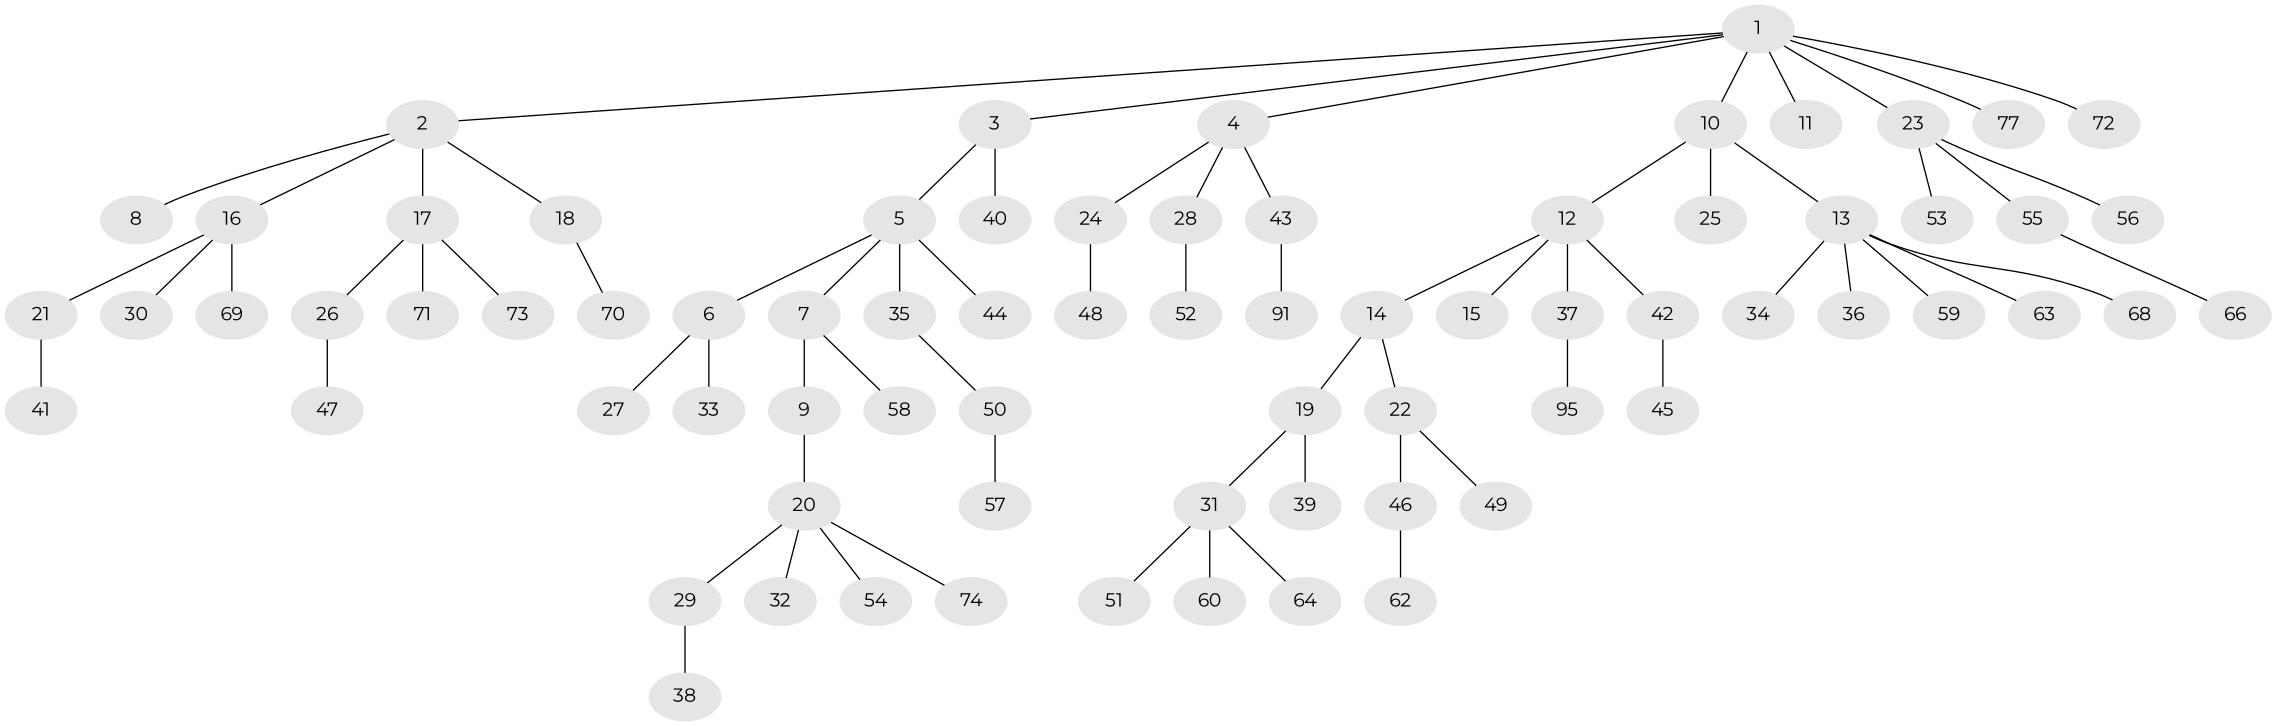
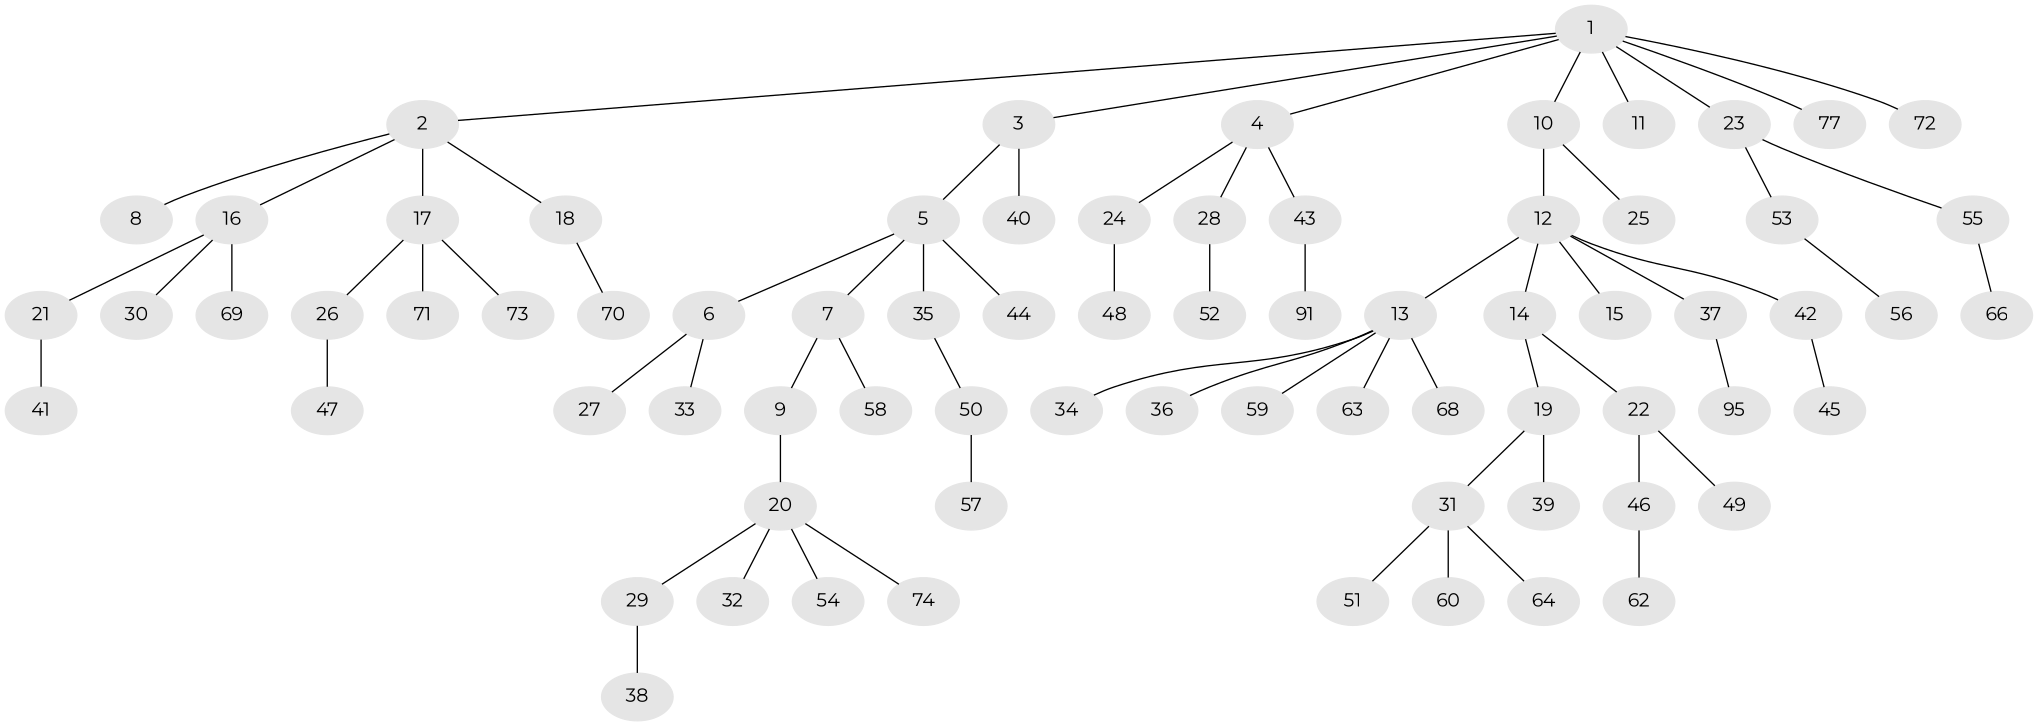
edge "10" -- "13": now "12" -- "13"
edge "23" -- "56": now "53" -- "56"
